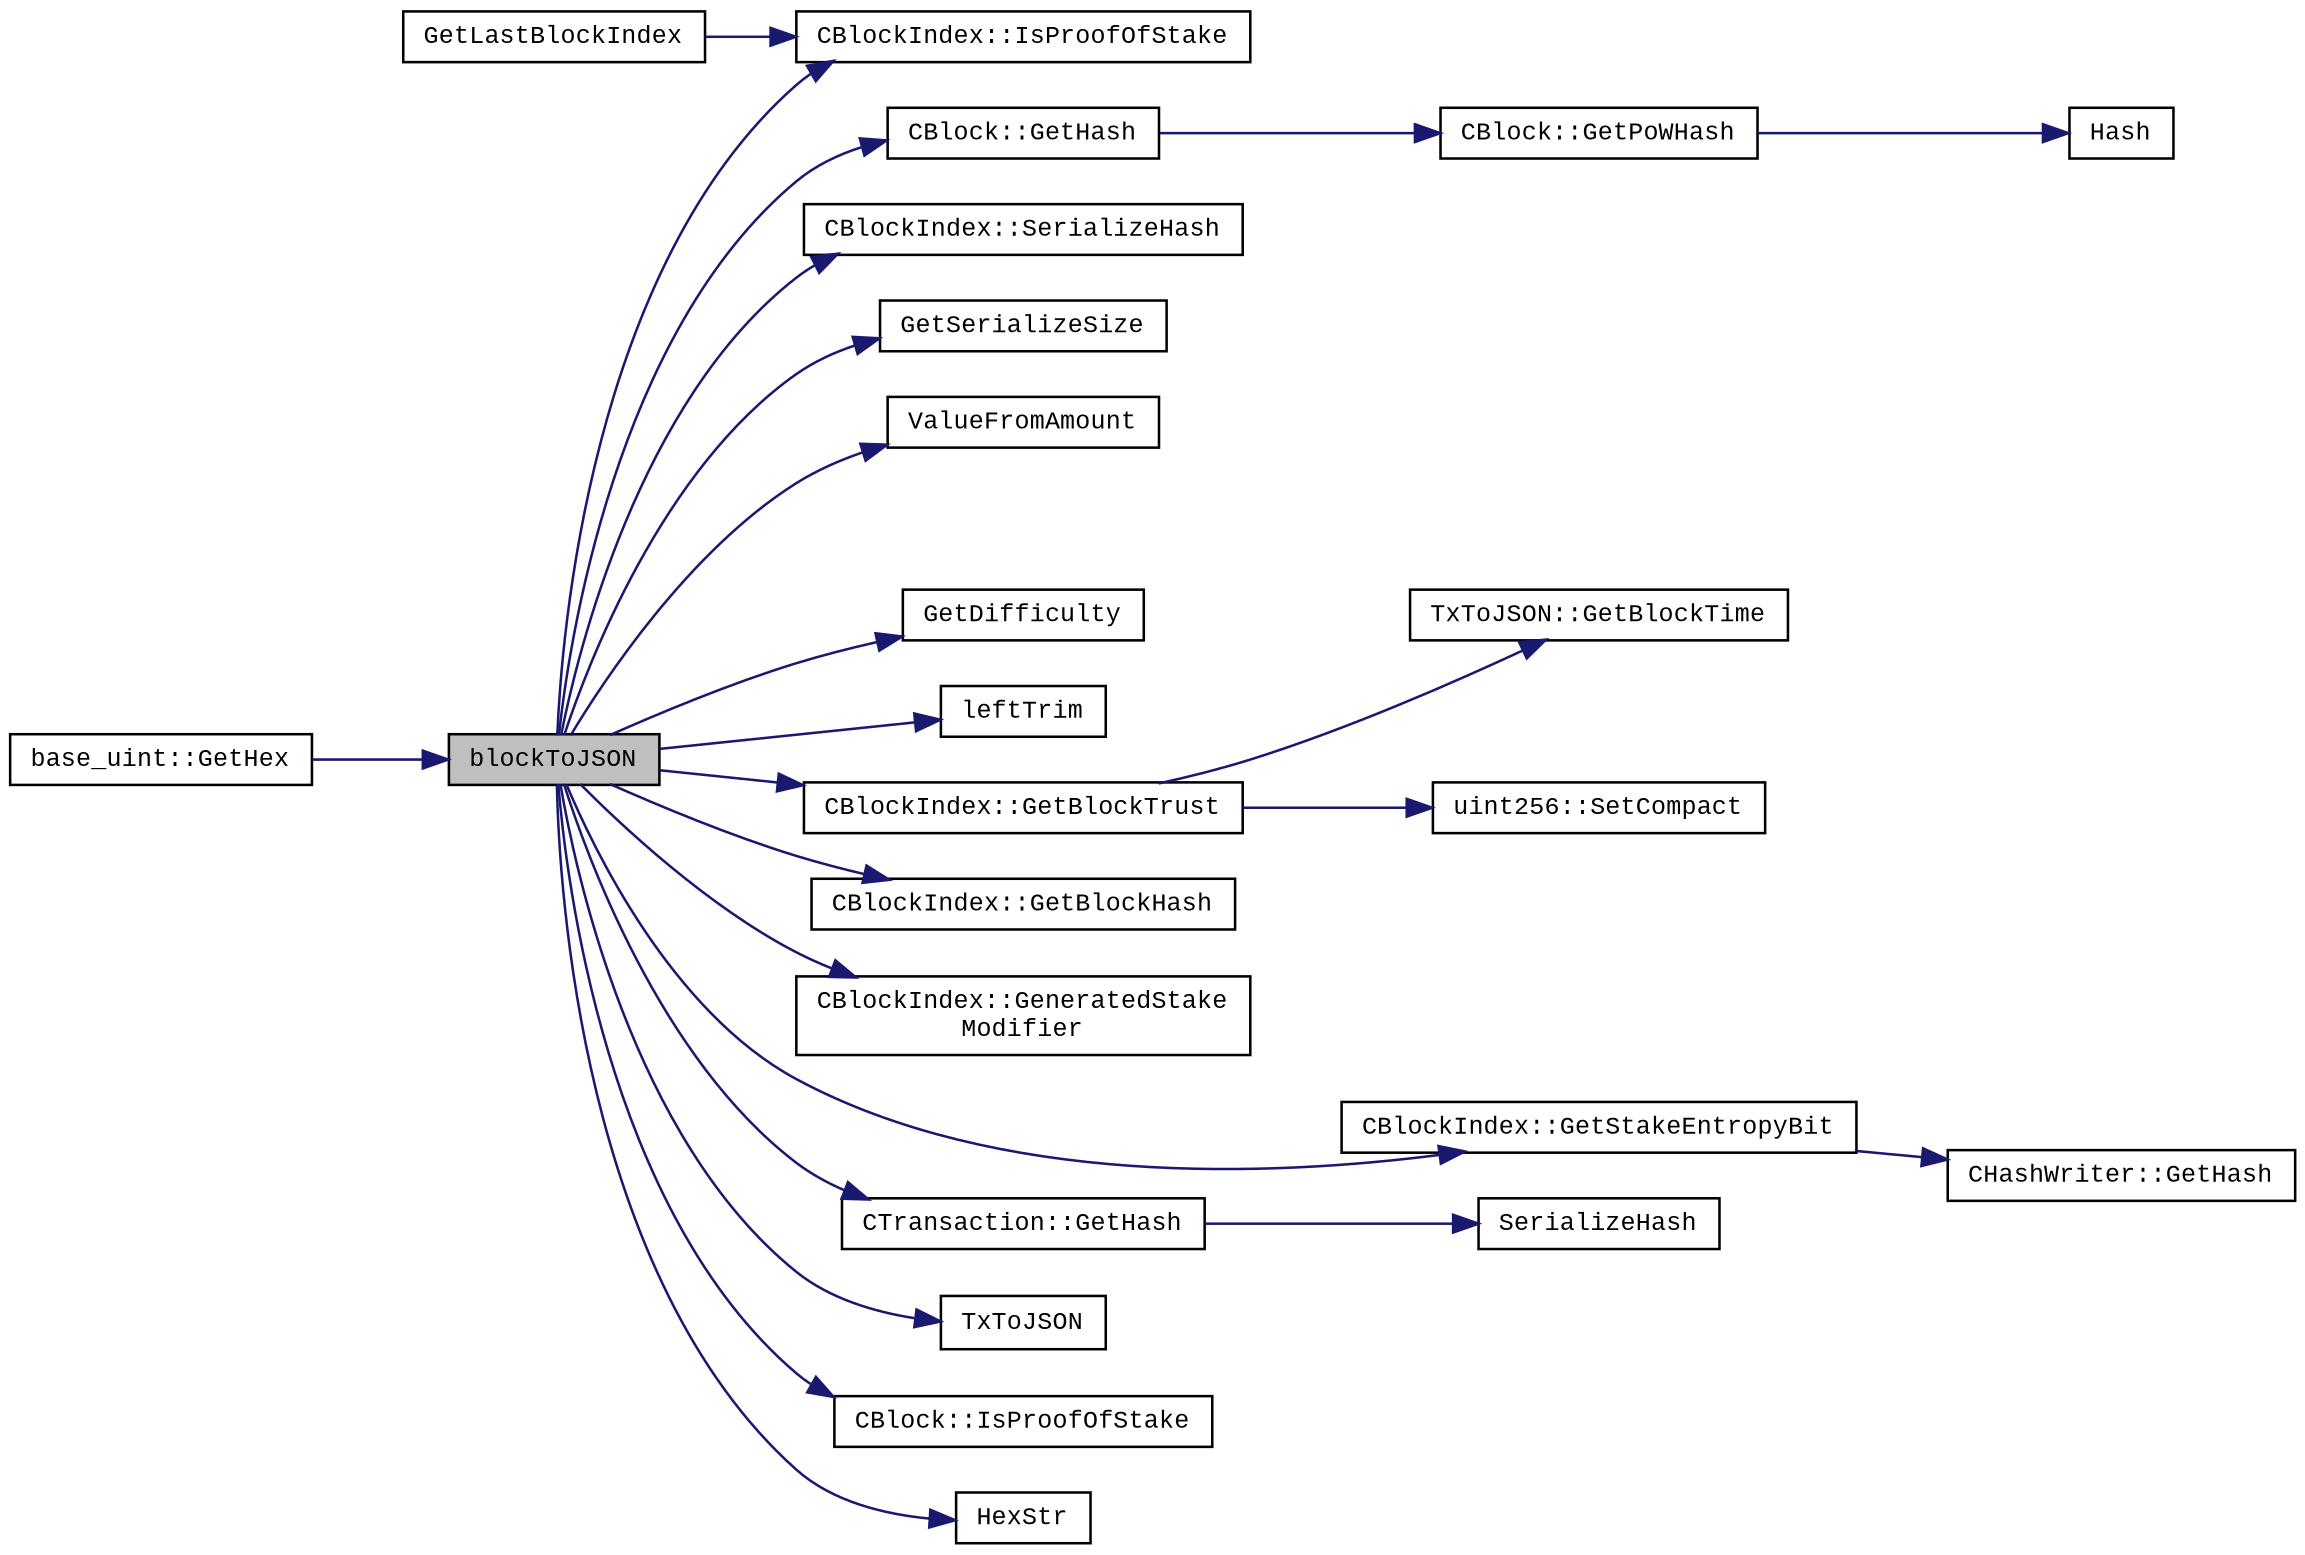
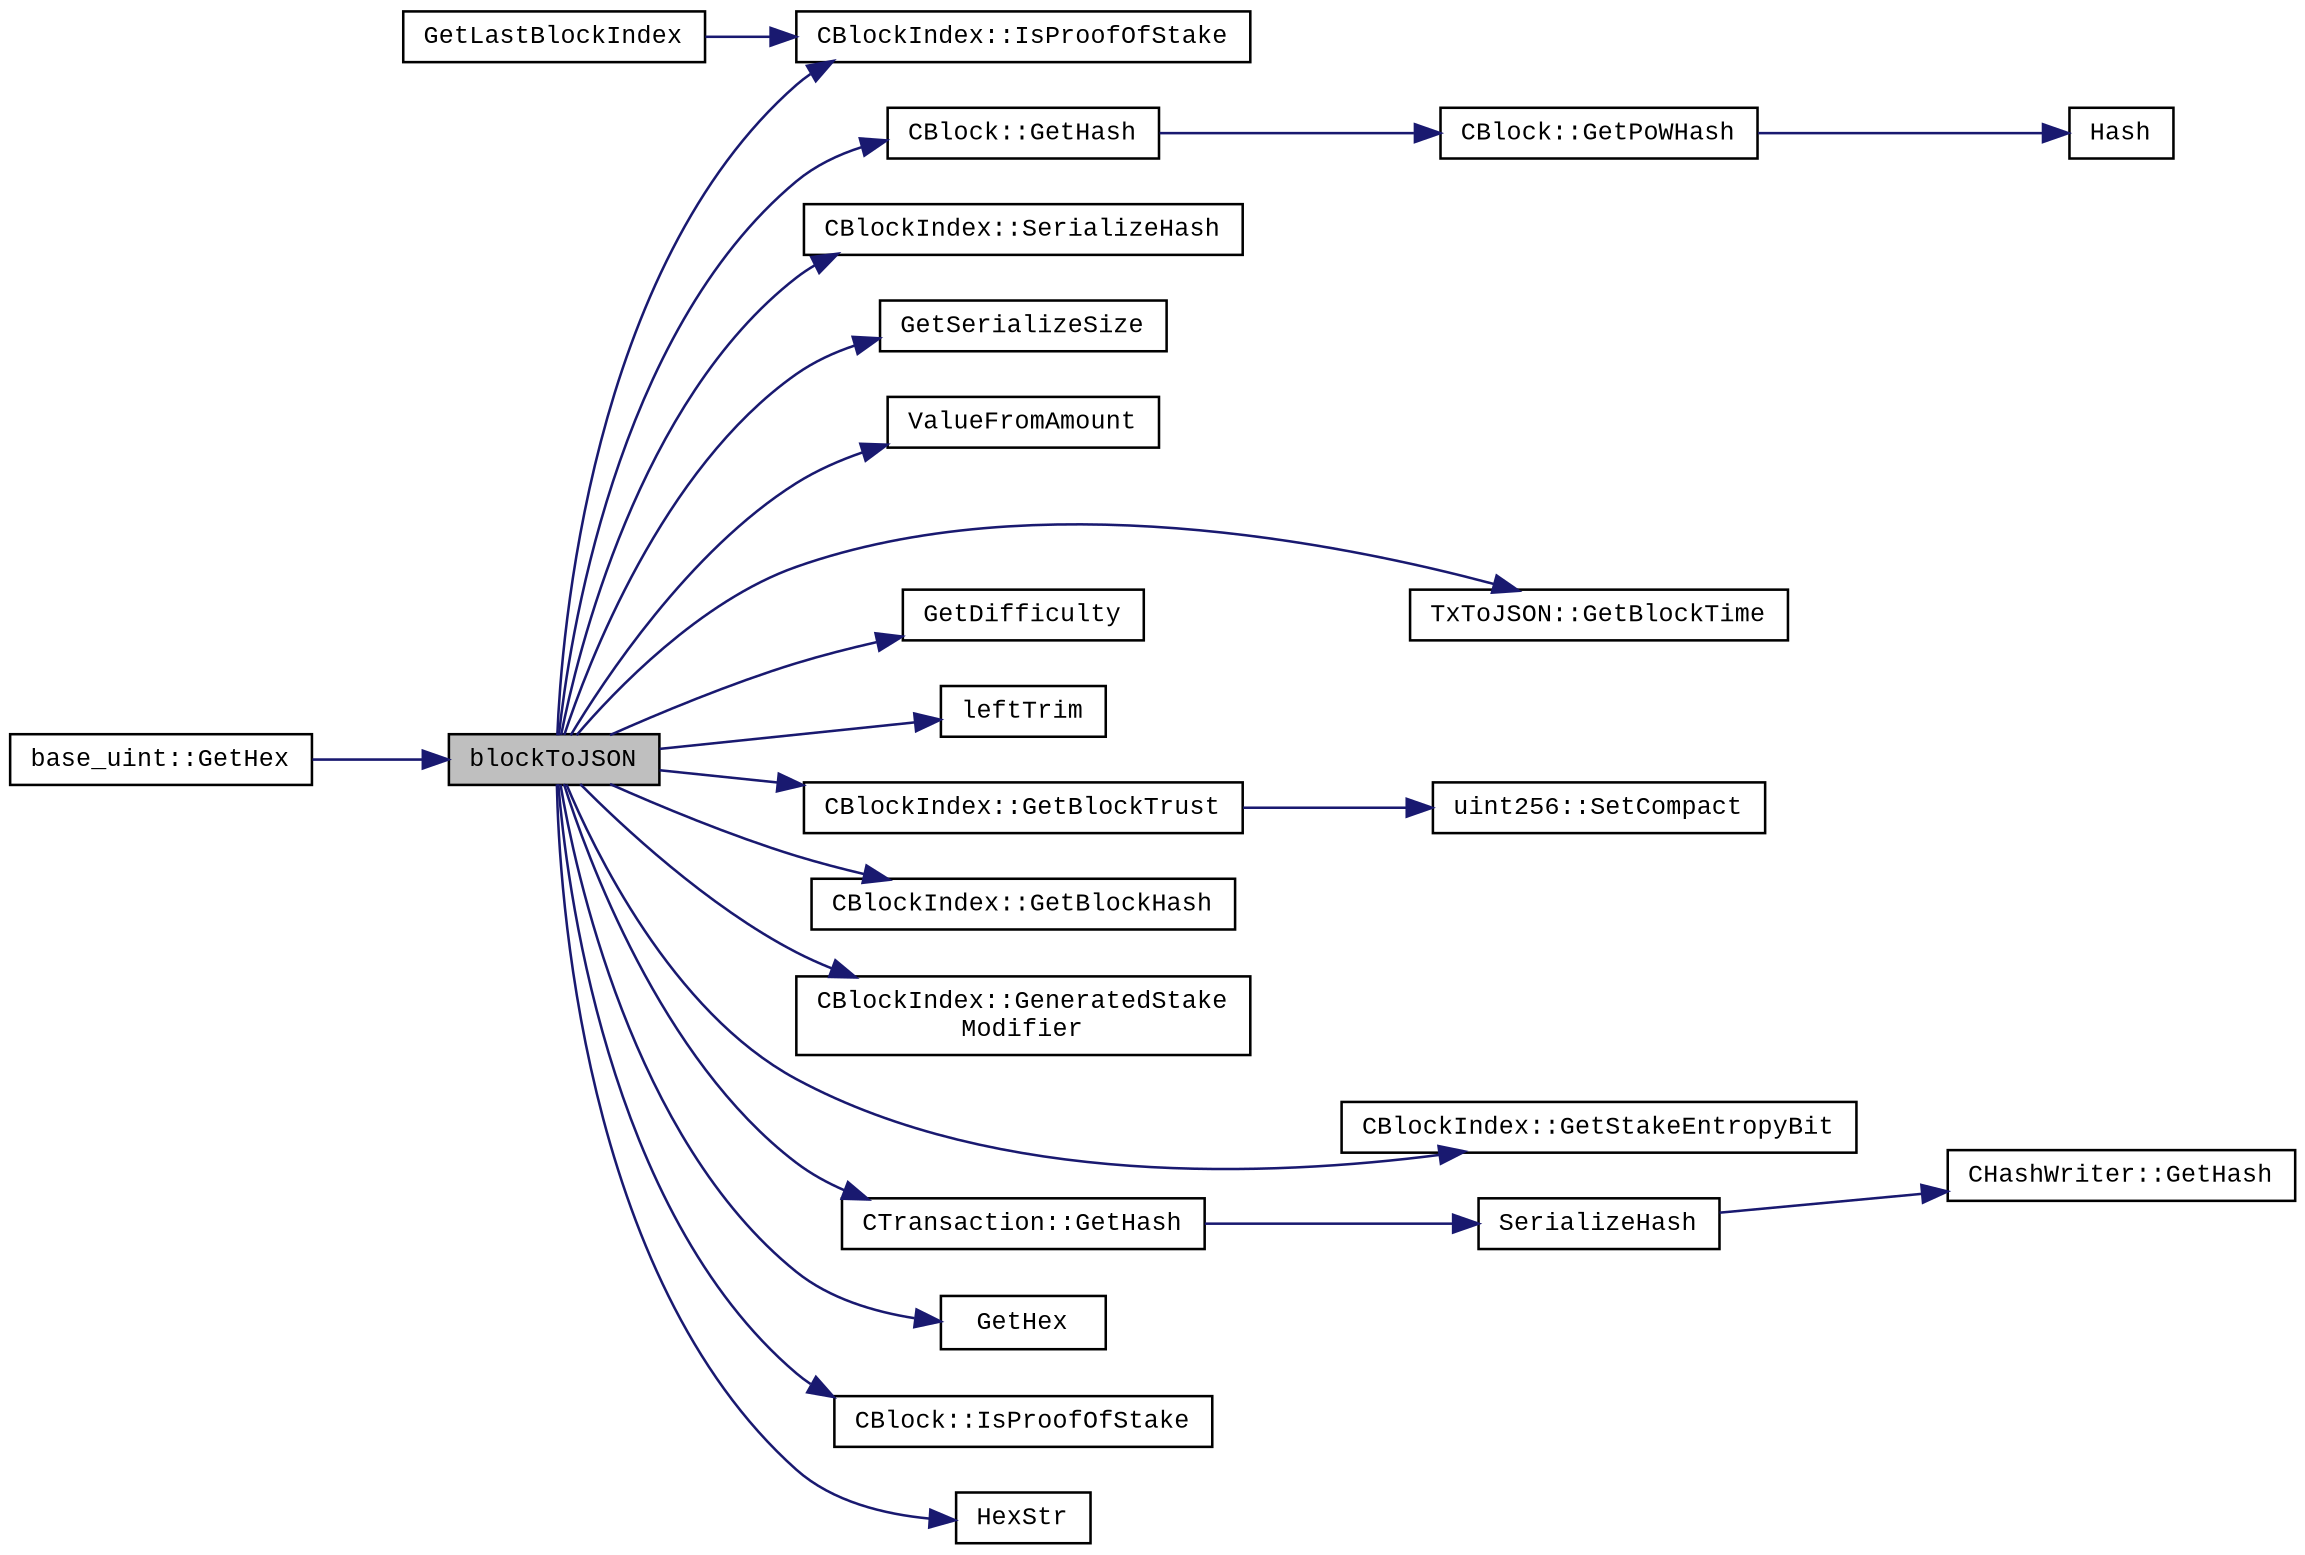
edge "CBlockIndex::GetBlockTrust" -> "TxToJSON::GetBlockTime": now "blockToJSON" -> "TxToJSON::GetBlockTime"
edge "CBlockIndex::GetStakeEntropyBit" -> "CHashWriter::GetHash": now "SerializeHash" -> "CHashWriter::GetHash"
node "TxToJSON": label "TxToJSON" -> "GetHex"
